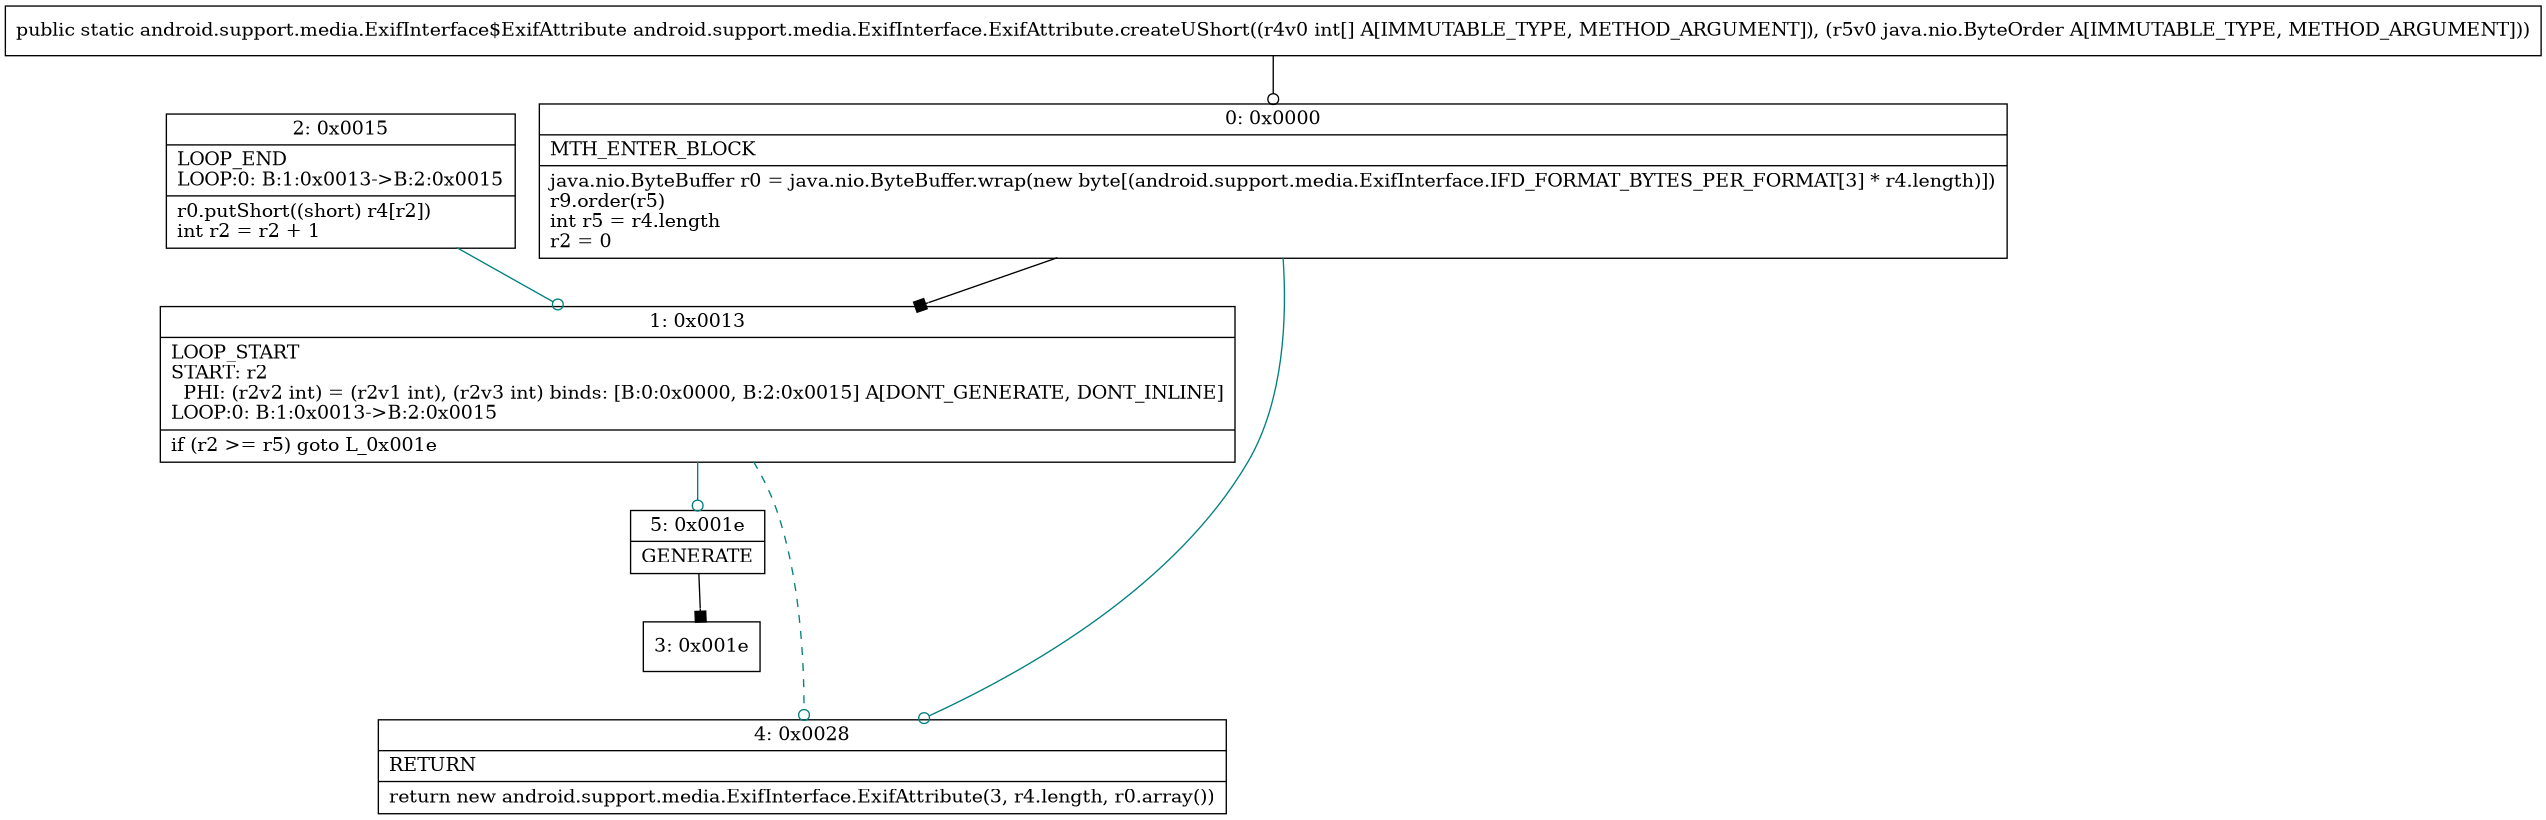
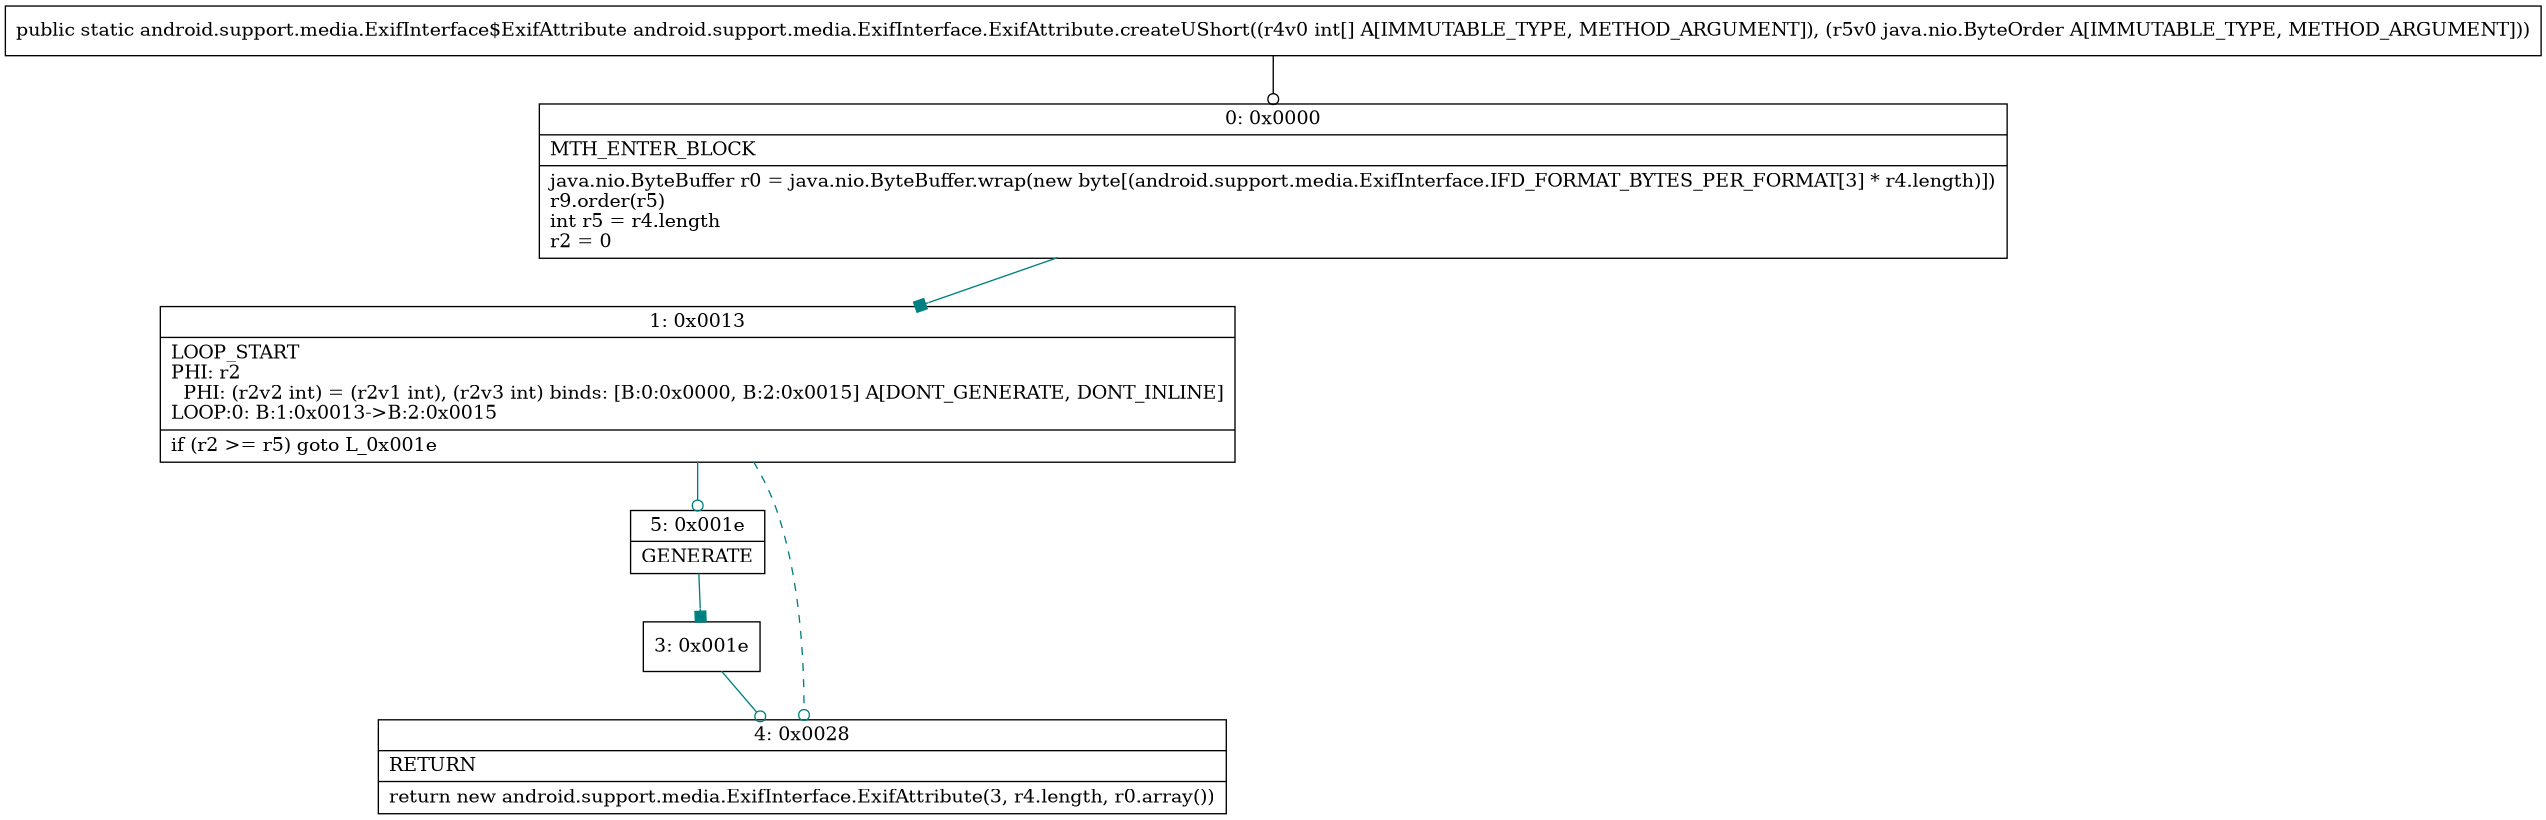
node "2: 0x0015": removed
edge "0: 0x0000" -> "1: 0x0013": color black -> teal
node "1: 0x0013": text "START: r2" -> "PHI: r2"
edge "0: 0x0000" -> "4: 0x0028": now "3: 0x001e" -> "4: 0x0028"
edge "5: 0x001e" -> "3: 0x001e": color black -> teal
